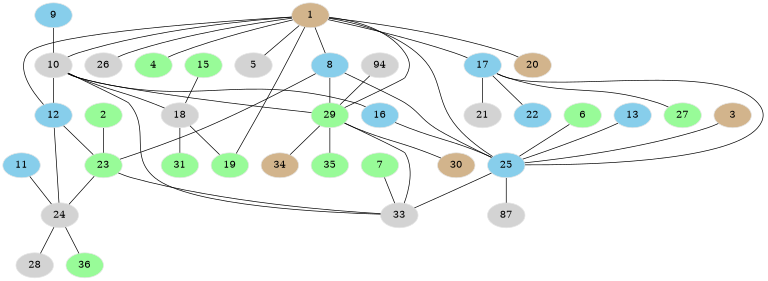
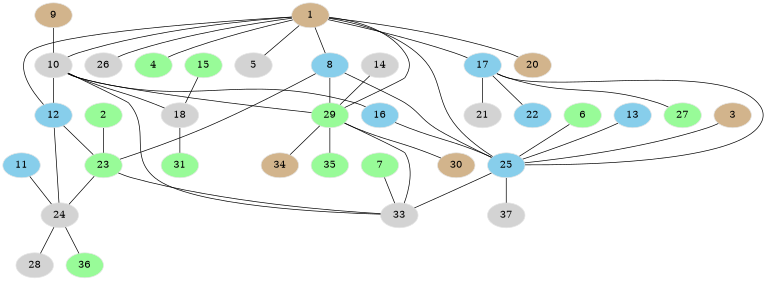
node "9": fillcolor skyblue -> tan
node "94": label "94" -> "14"
node "19": removed
node "87": label "87" -> "37"
